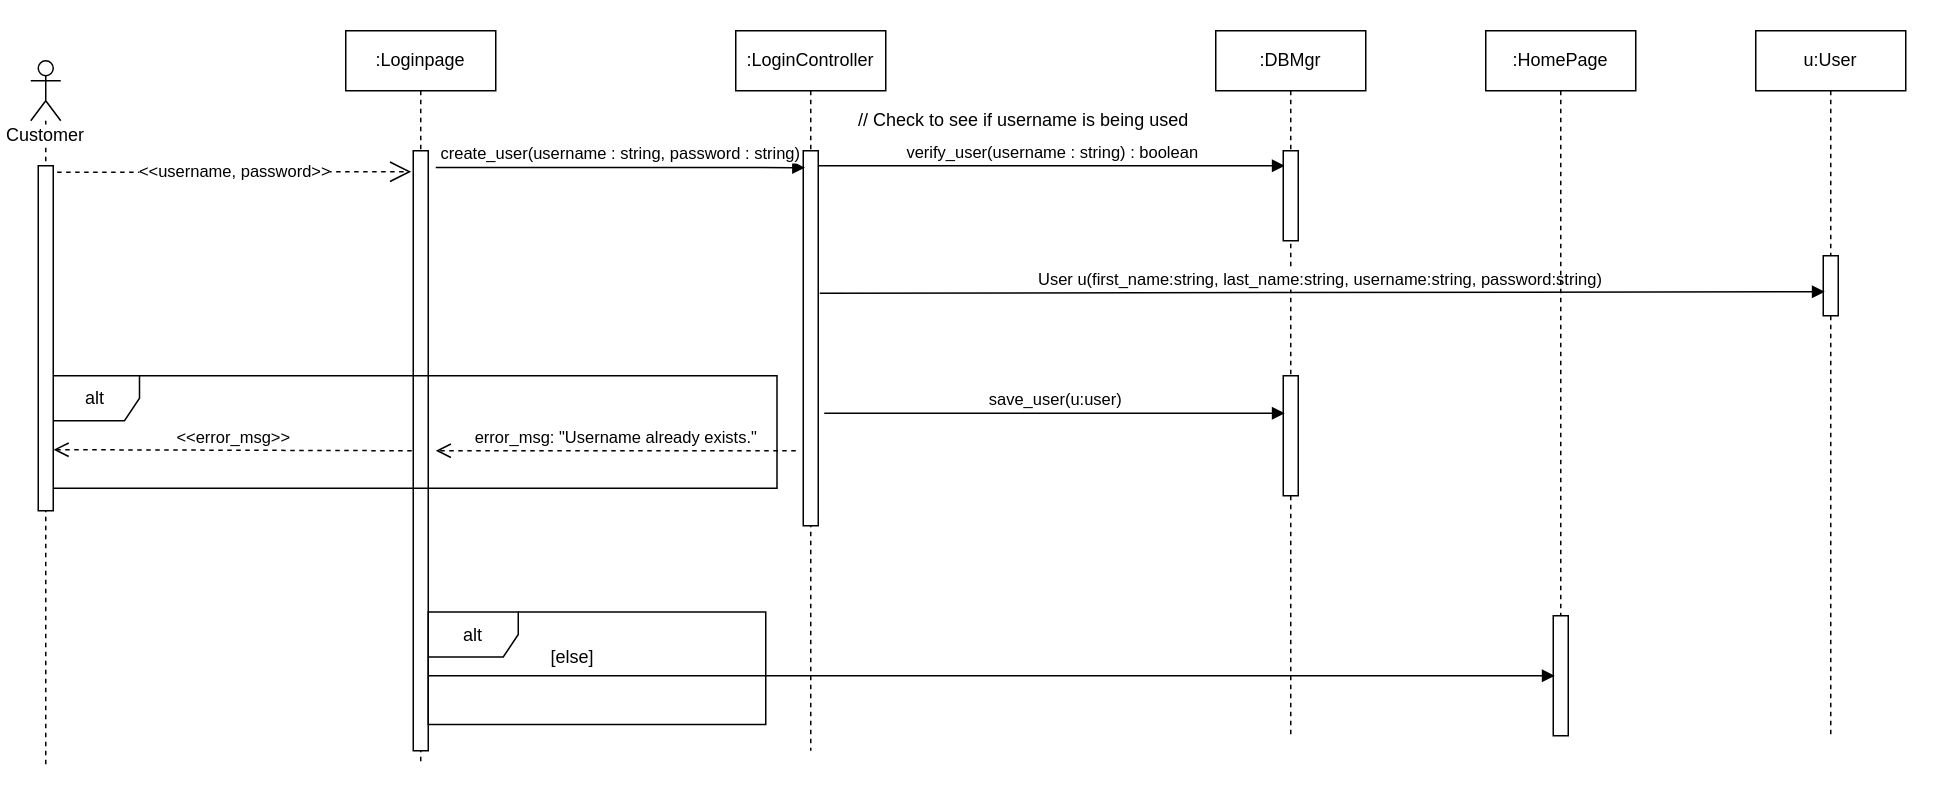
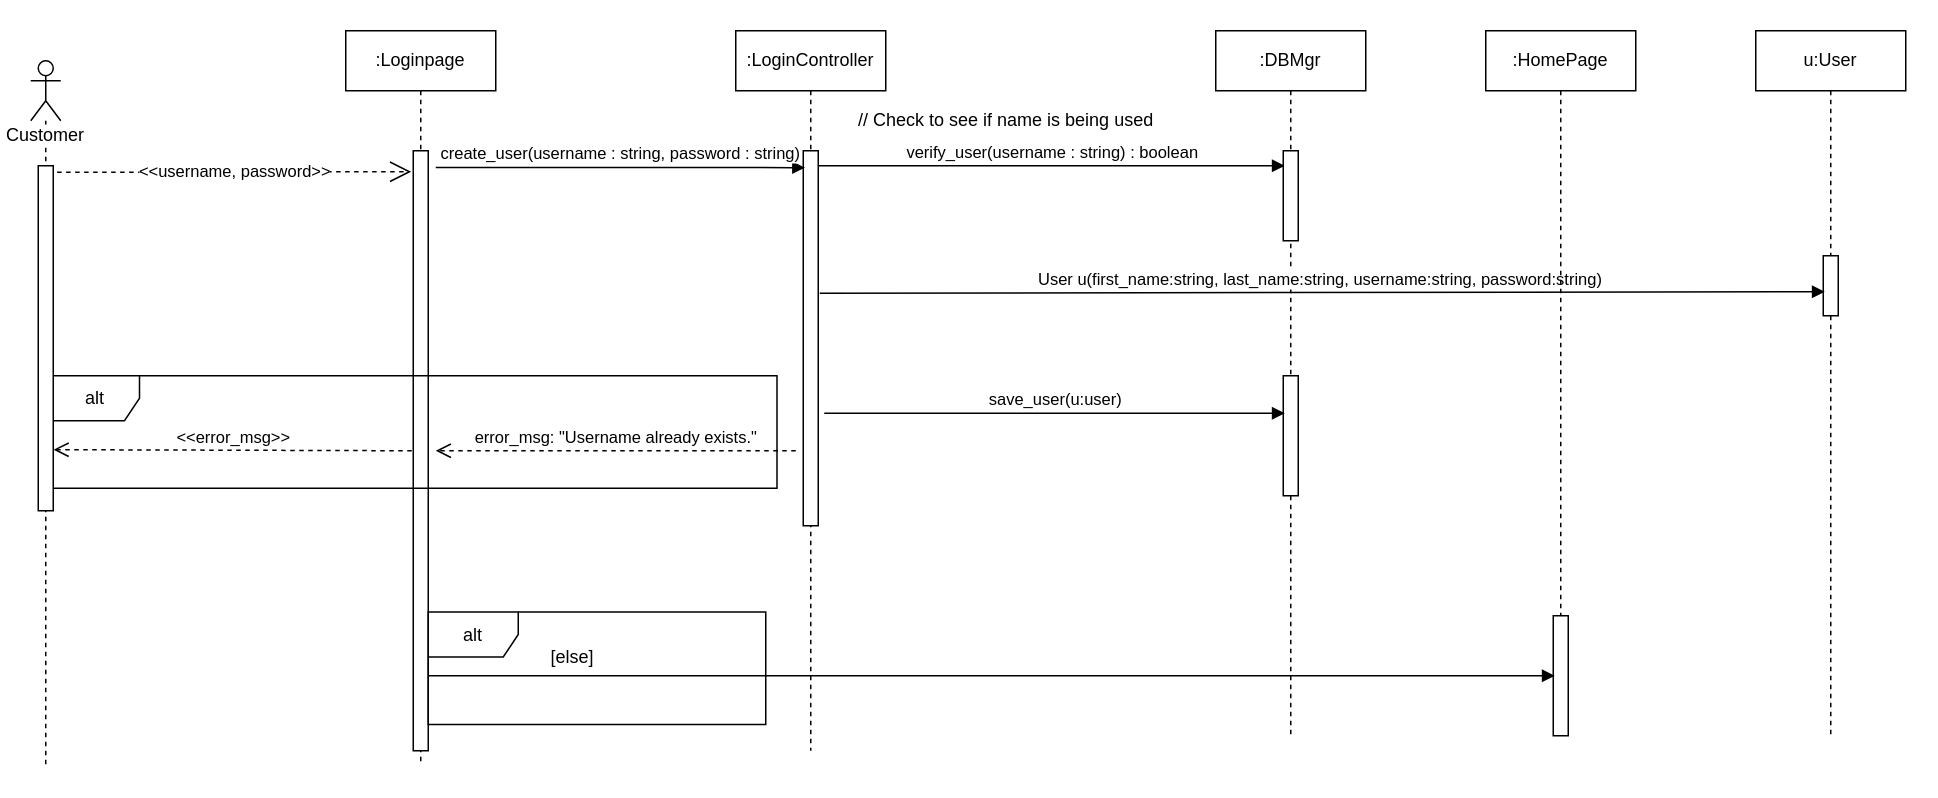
node "// Check to see if username is being used": label "// Check to see if username is being used" -> "// Check to see if name is being used"
